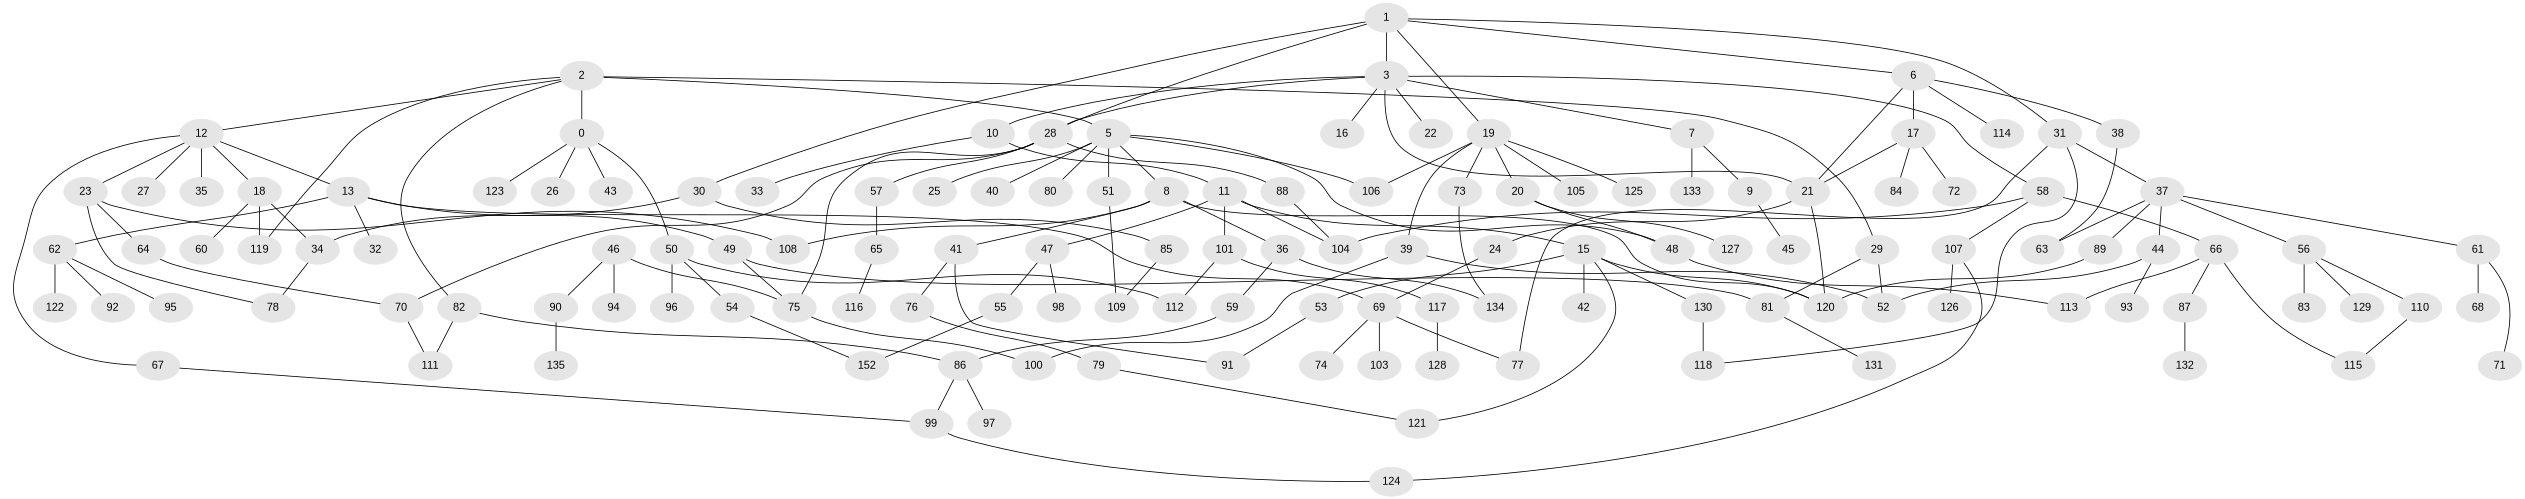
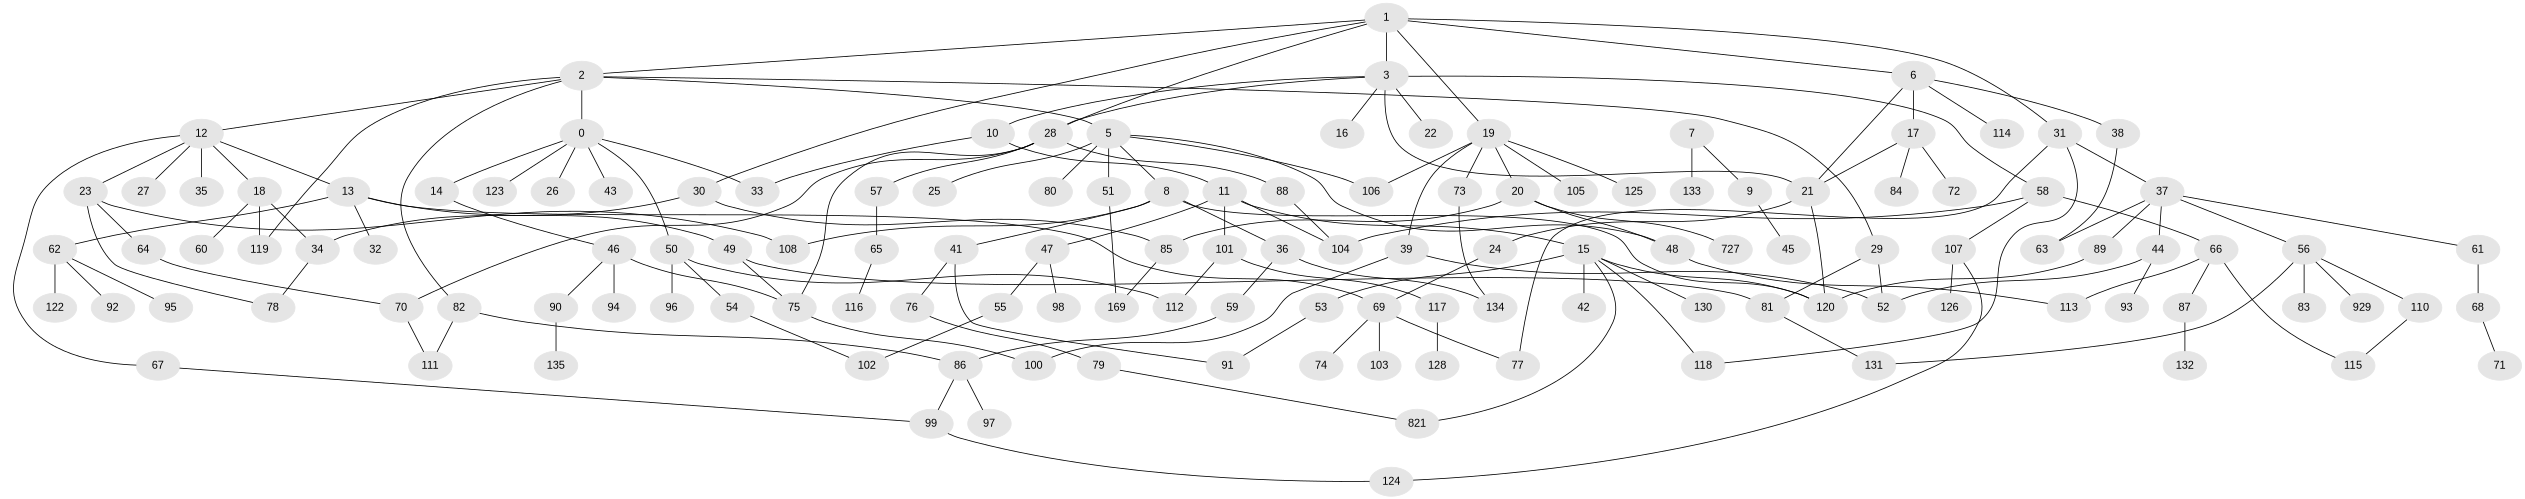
edge "1" -- "2": added
edge "3" -- "7": removed
edge "0" -- "33": added
node "14": added
node "40": removed
edge "20" -- "85": added
node "127": label "127" -> "727"
edge "61" -- "71": now "68" -- "71"
node "109": label "109" -> "169"
node "129": label "129" -> "929"
edge "130" -- "118": now "15" -- "118"
edge "56" -- "131": added
node "152": label "152" -> "102"
node "121": label "121" -> "821"
